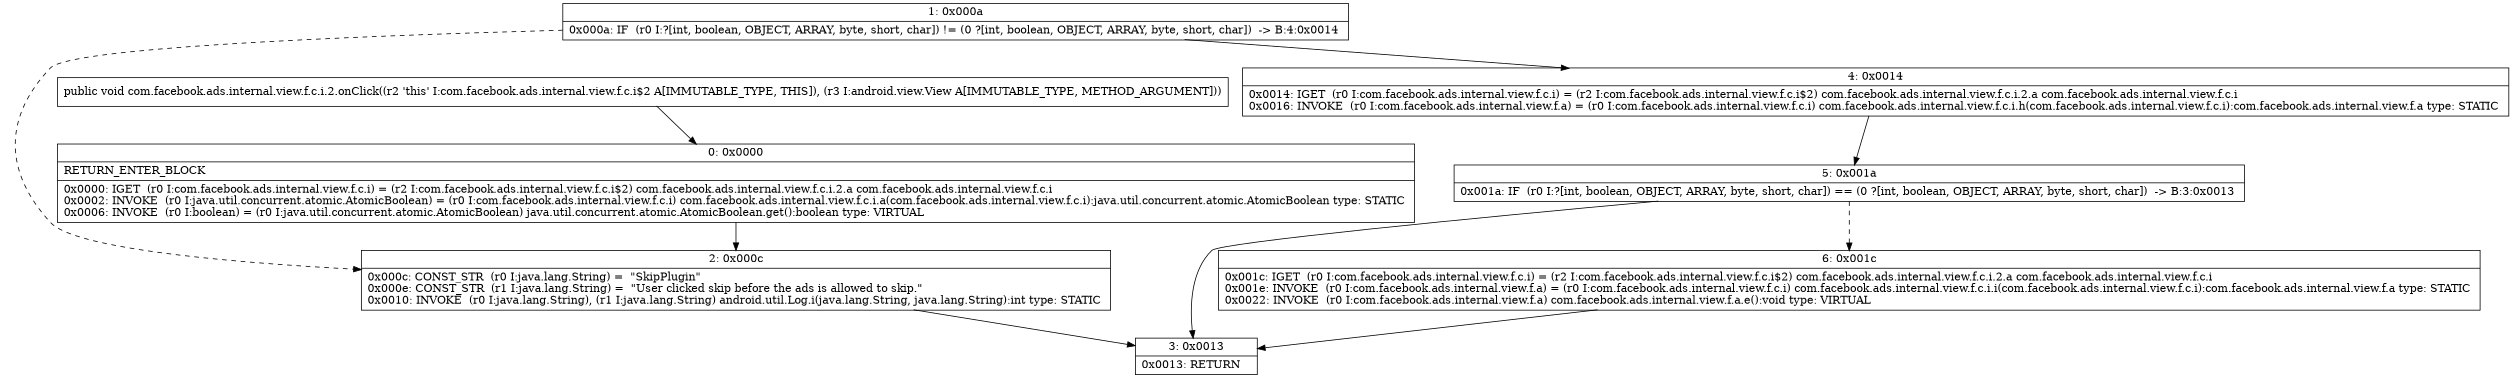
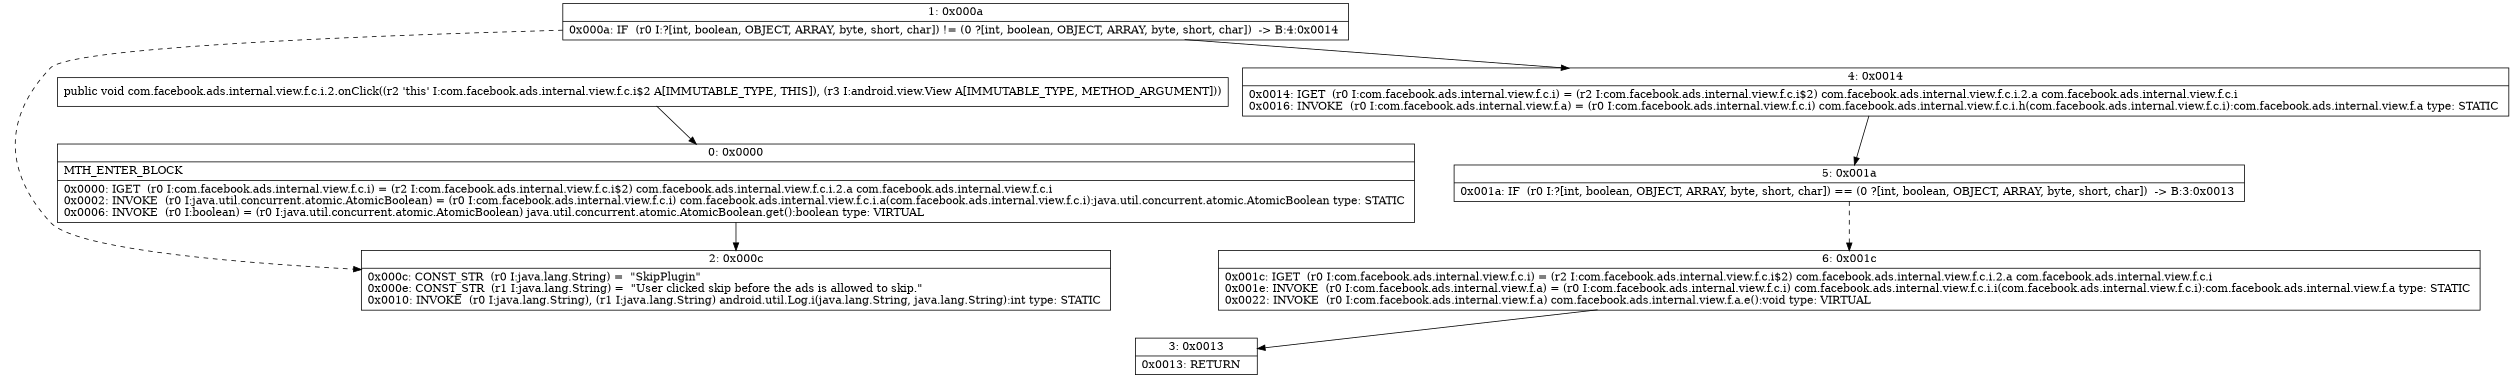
node "0: 0x0000": text "RETURN_ENTER_BLOCK" -> "MTH_ENTER_BLOCK"
edge "5: 0x001a" -> "3: 0x0013": removed
edge "2: 0x000c" -> "3: 0x0013": removed
